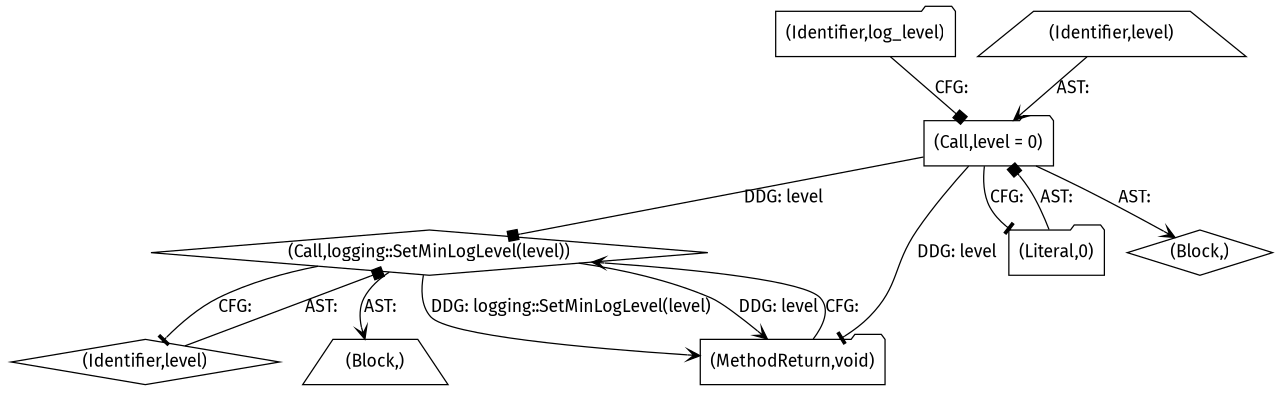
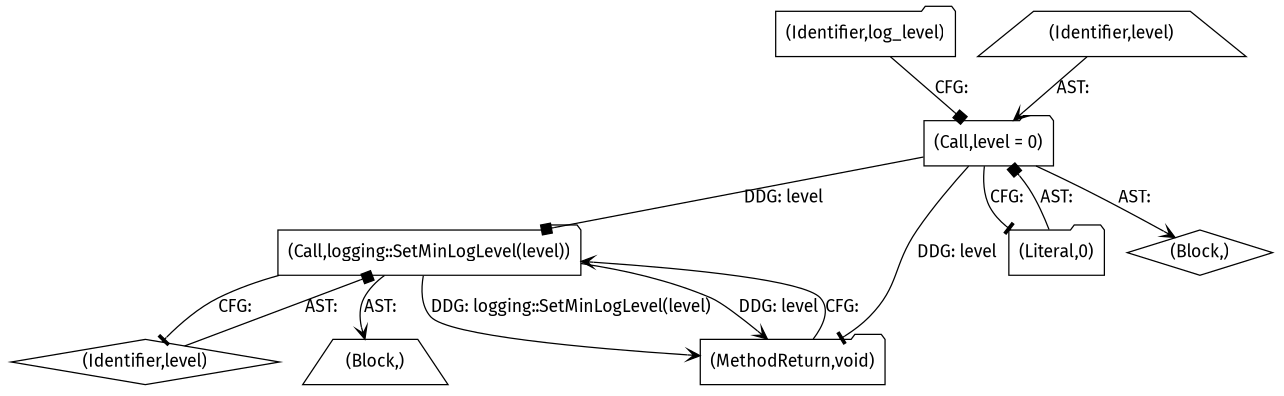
node "(Call,logging::SetMinLogLevel(level))": shape diamond -> folder
